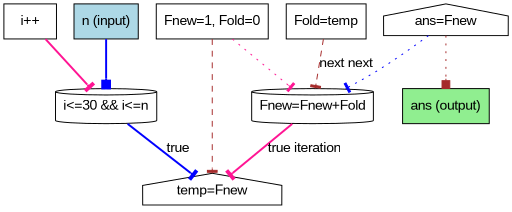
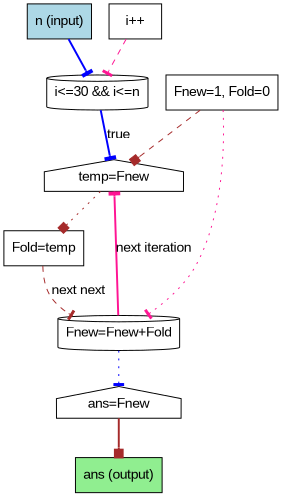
edge "ans=Fnew" -> "ans (output)": style dotted -> bold
edge "n (input)" -> "i<=30 && i<=n": arrowhead box -> tee
edge "i++" -> "i<=30 && i<=n": style bold -> dashed
edge "ans=Fnew" -> "Fnew=Fnew+Fold": reversed
edge "Fnew=1, Fold=0" -> "temp=Fnew": arrowhead tee -> box
edge "Fnew=Fnew+Fold" -> "temp=Fnew": label "true iteration" -> "next iteration"
edge "temp=Fnew" -> "Fold=temp": added
